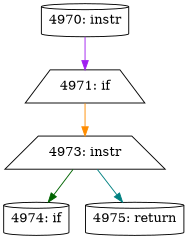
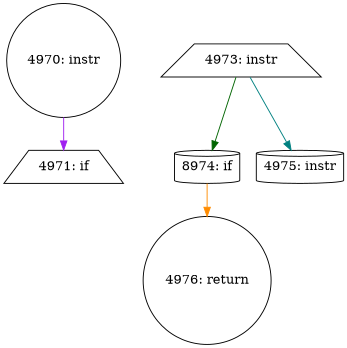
node "4970: instr": shape cylinder -> circle
edge "4971: if" -> "4973: instr": removed
node "4974: if": label "4974: if" -> "8974: if"
node "4975: return": label "4975: return" -> "4975: instr"
node "4976: return": added
